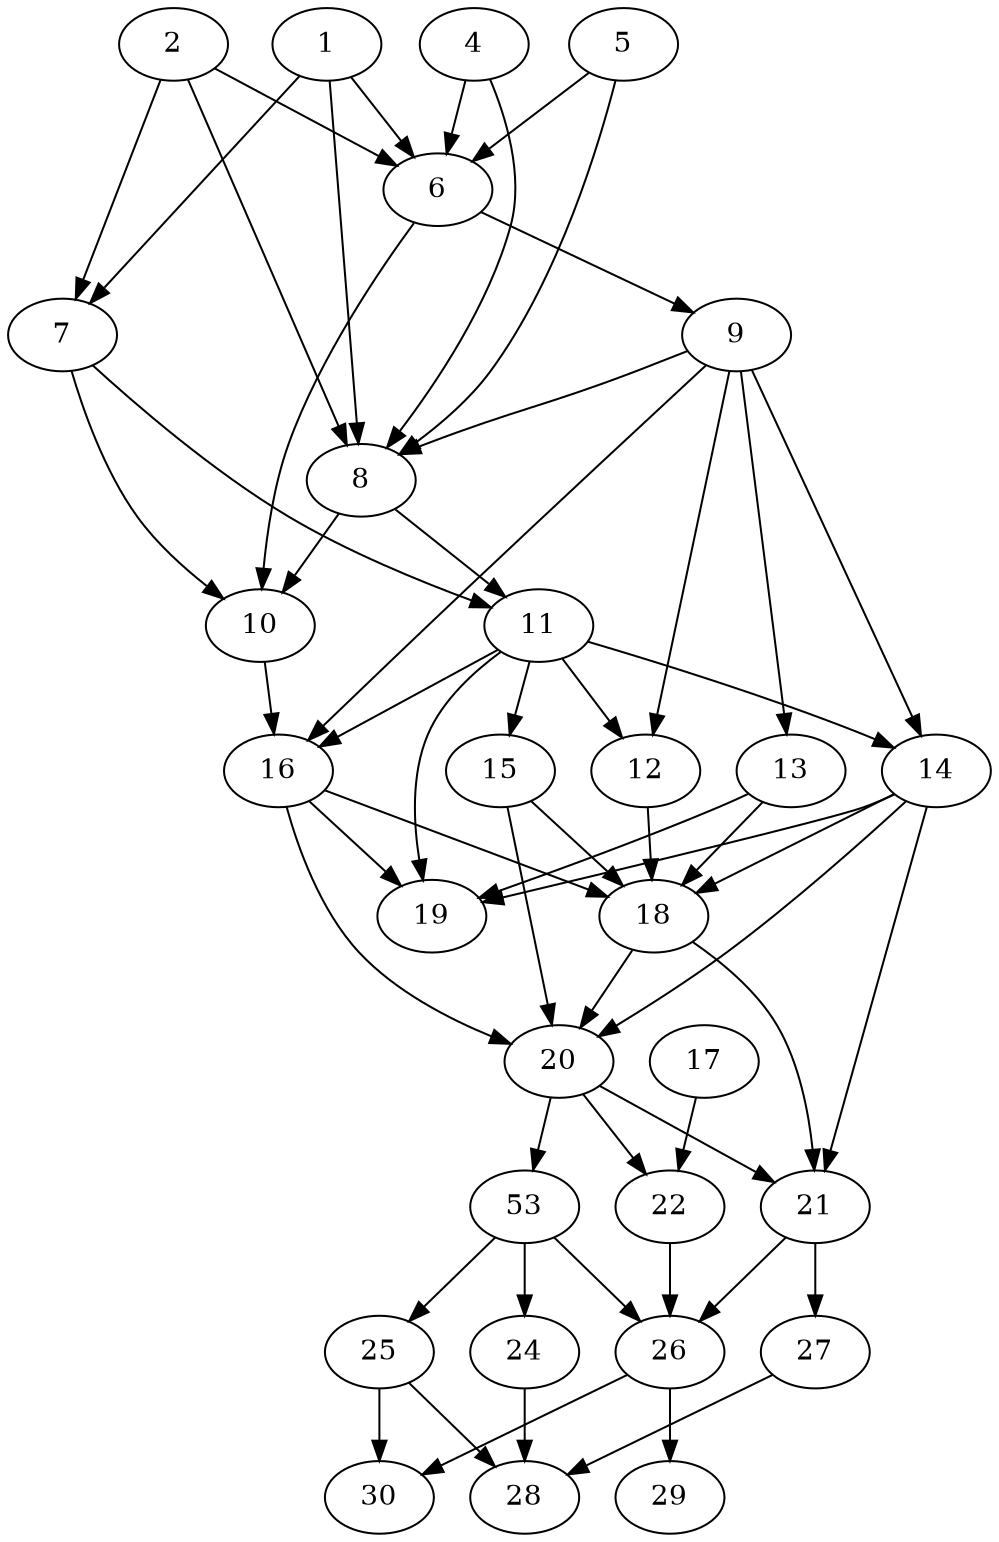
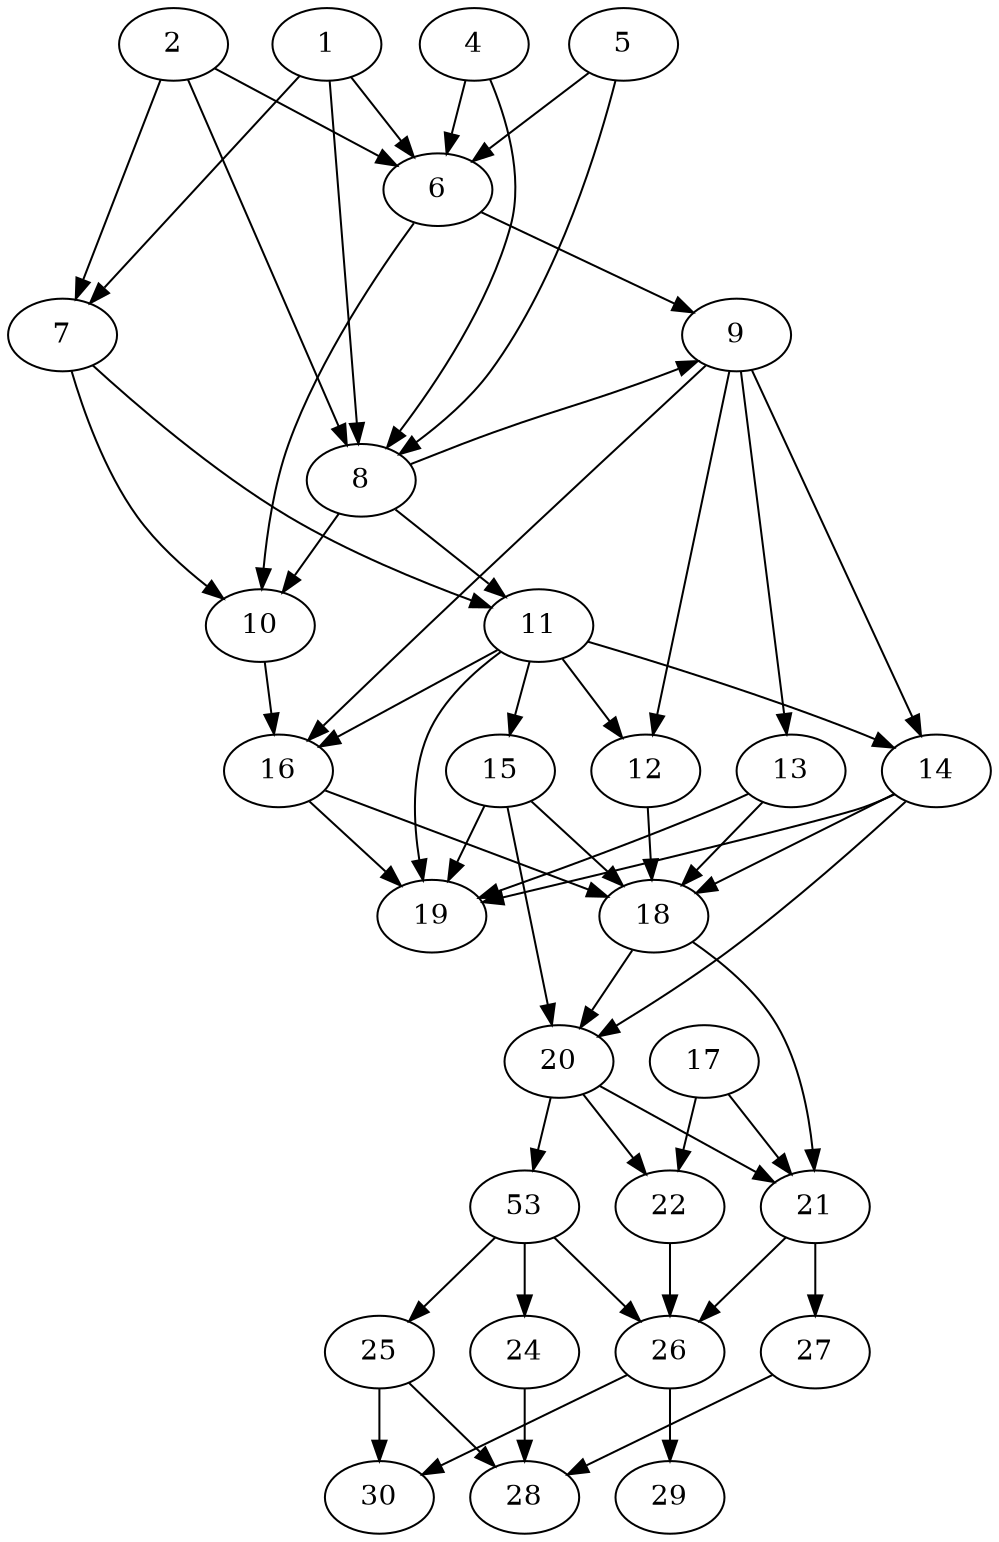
edge "9" -> "8": reversed
edge "15" -> "19": added
edge "16" -> "20": removed
edge "14" -> "21": now "17" -> "21"
